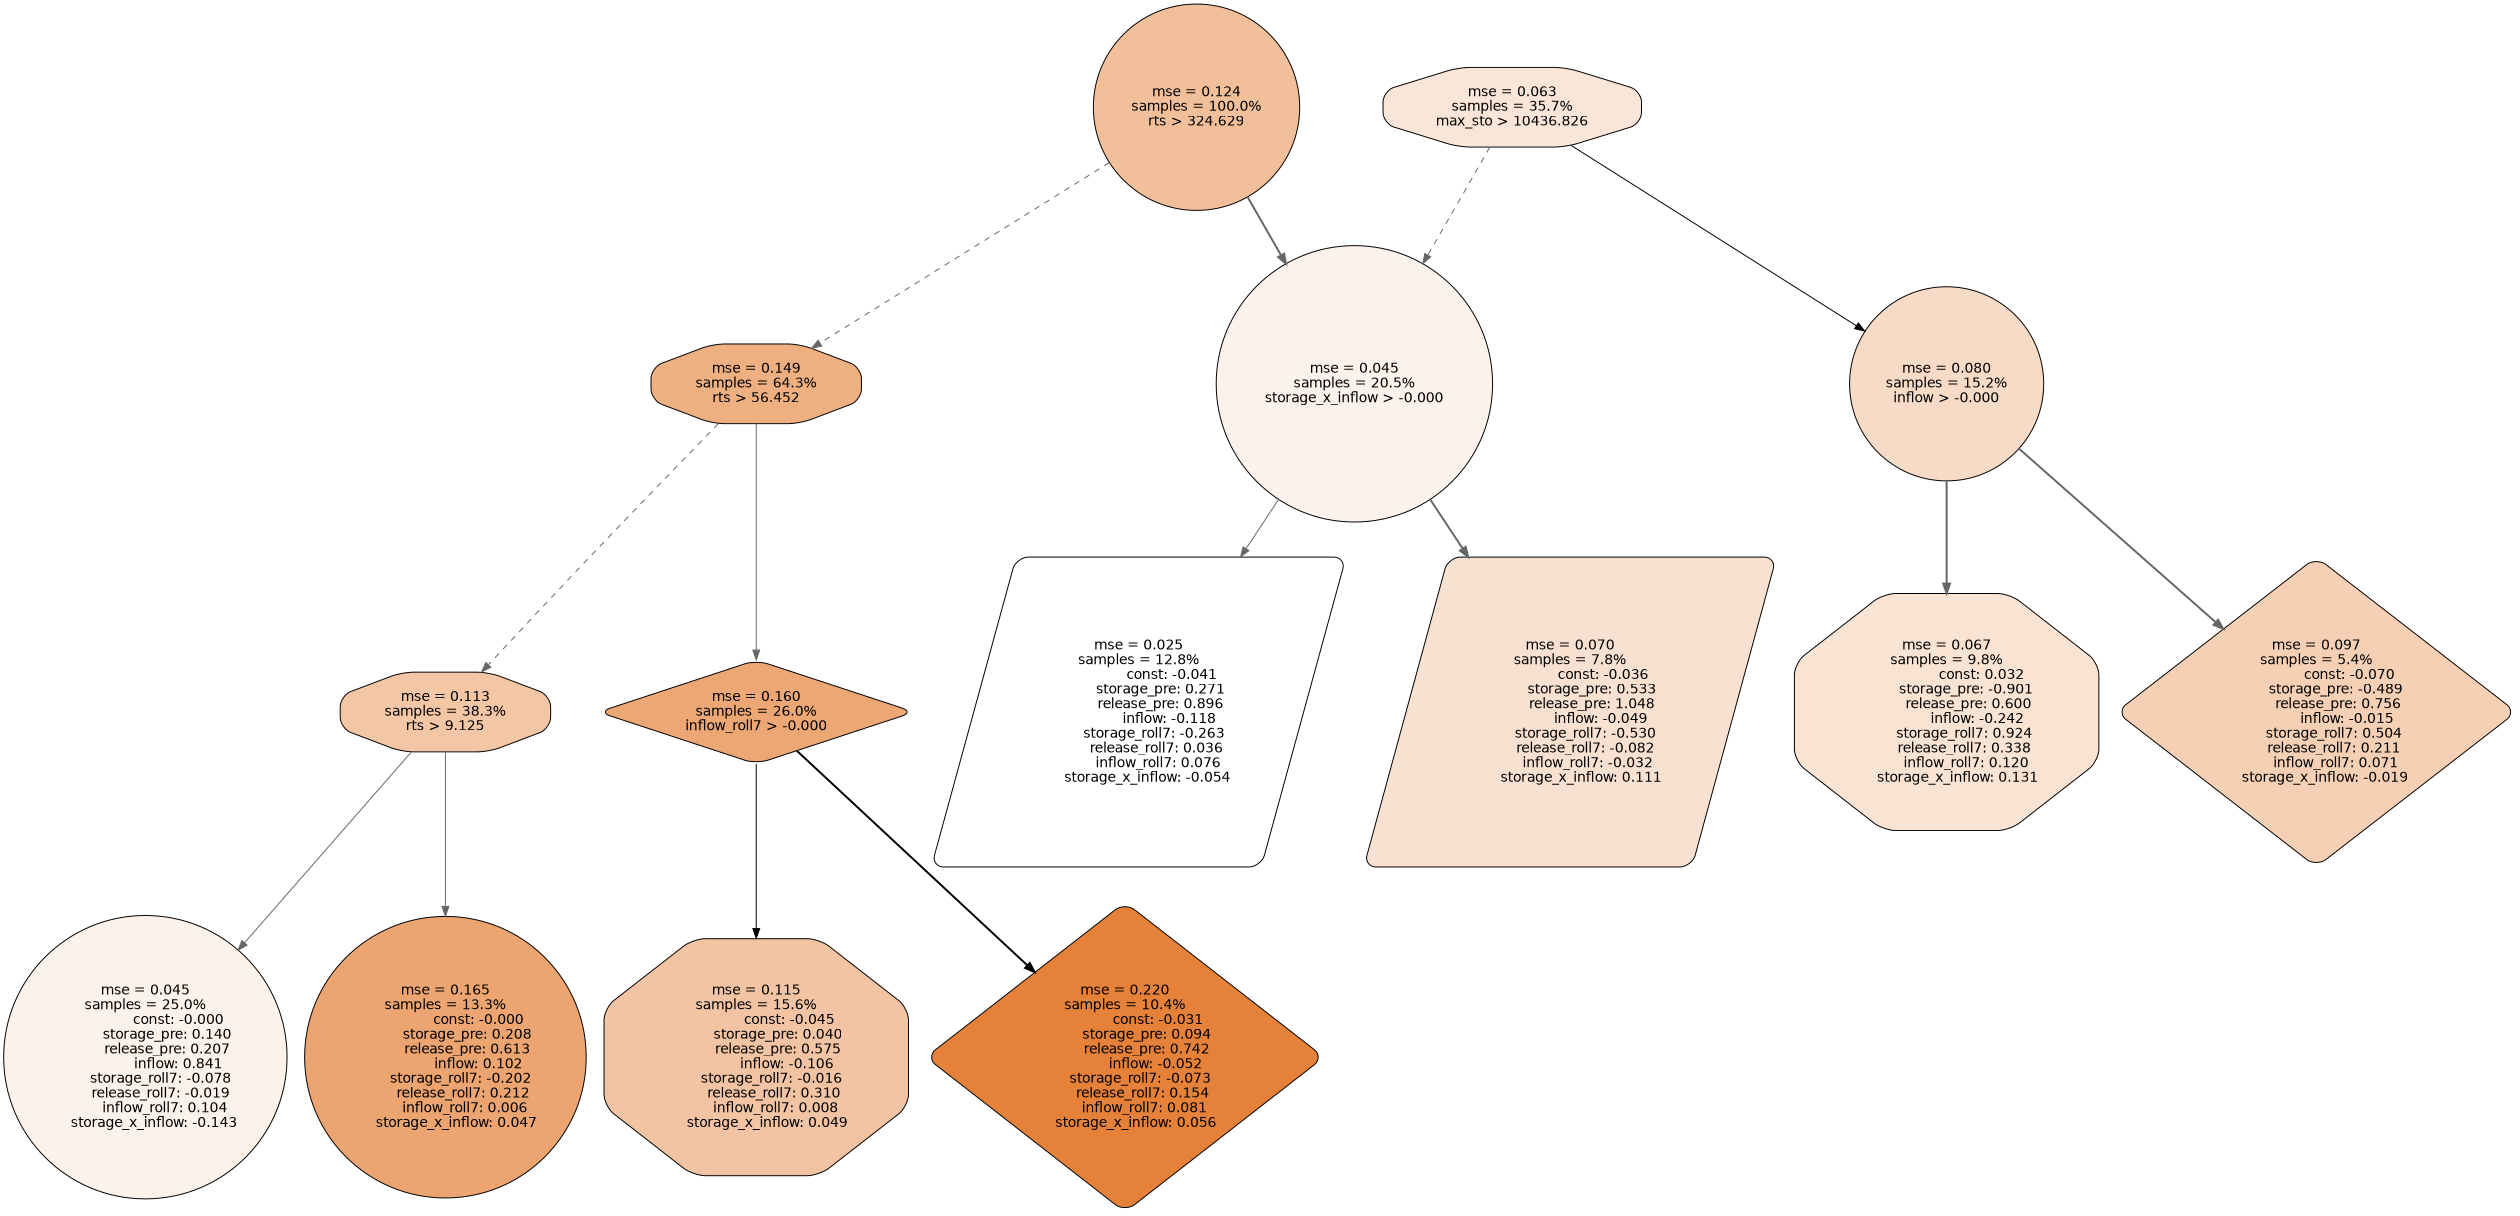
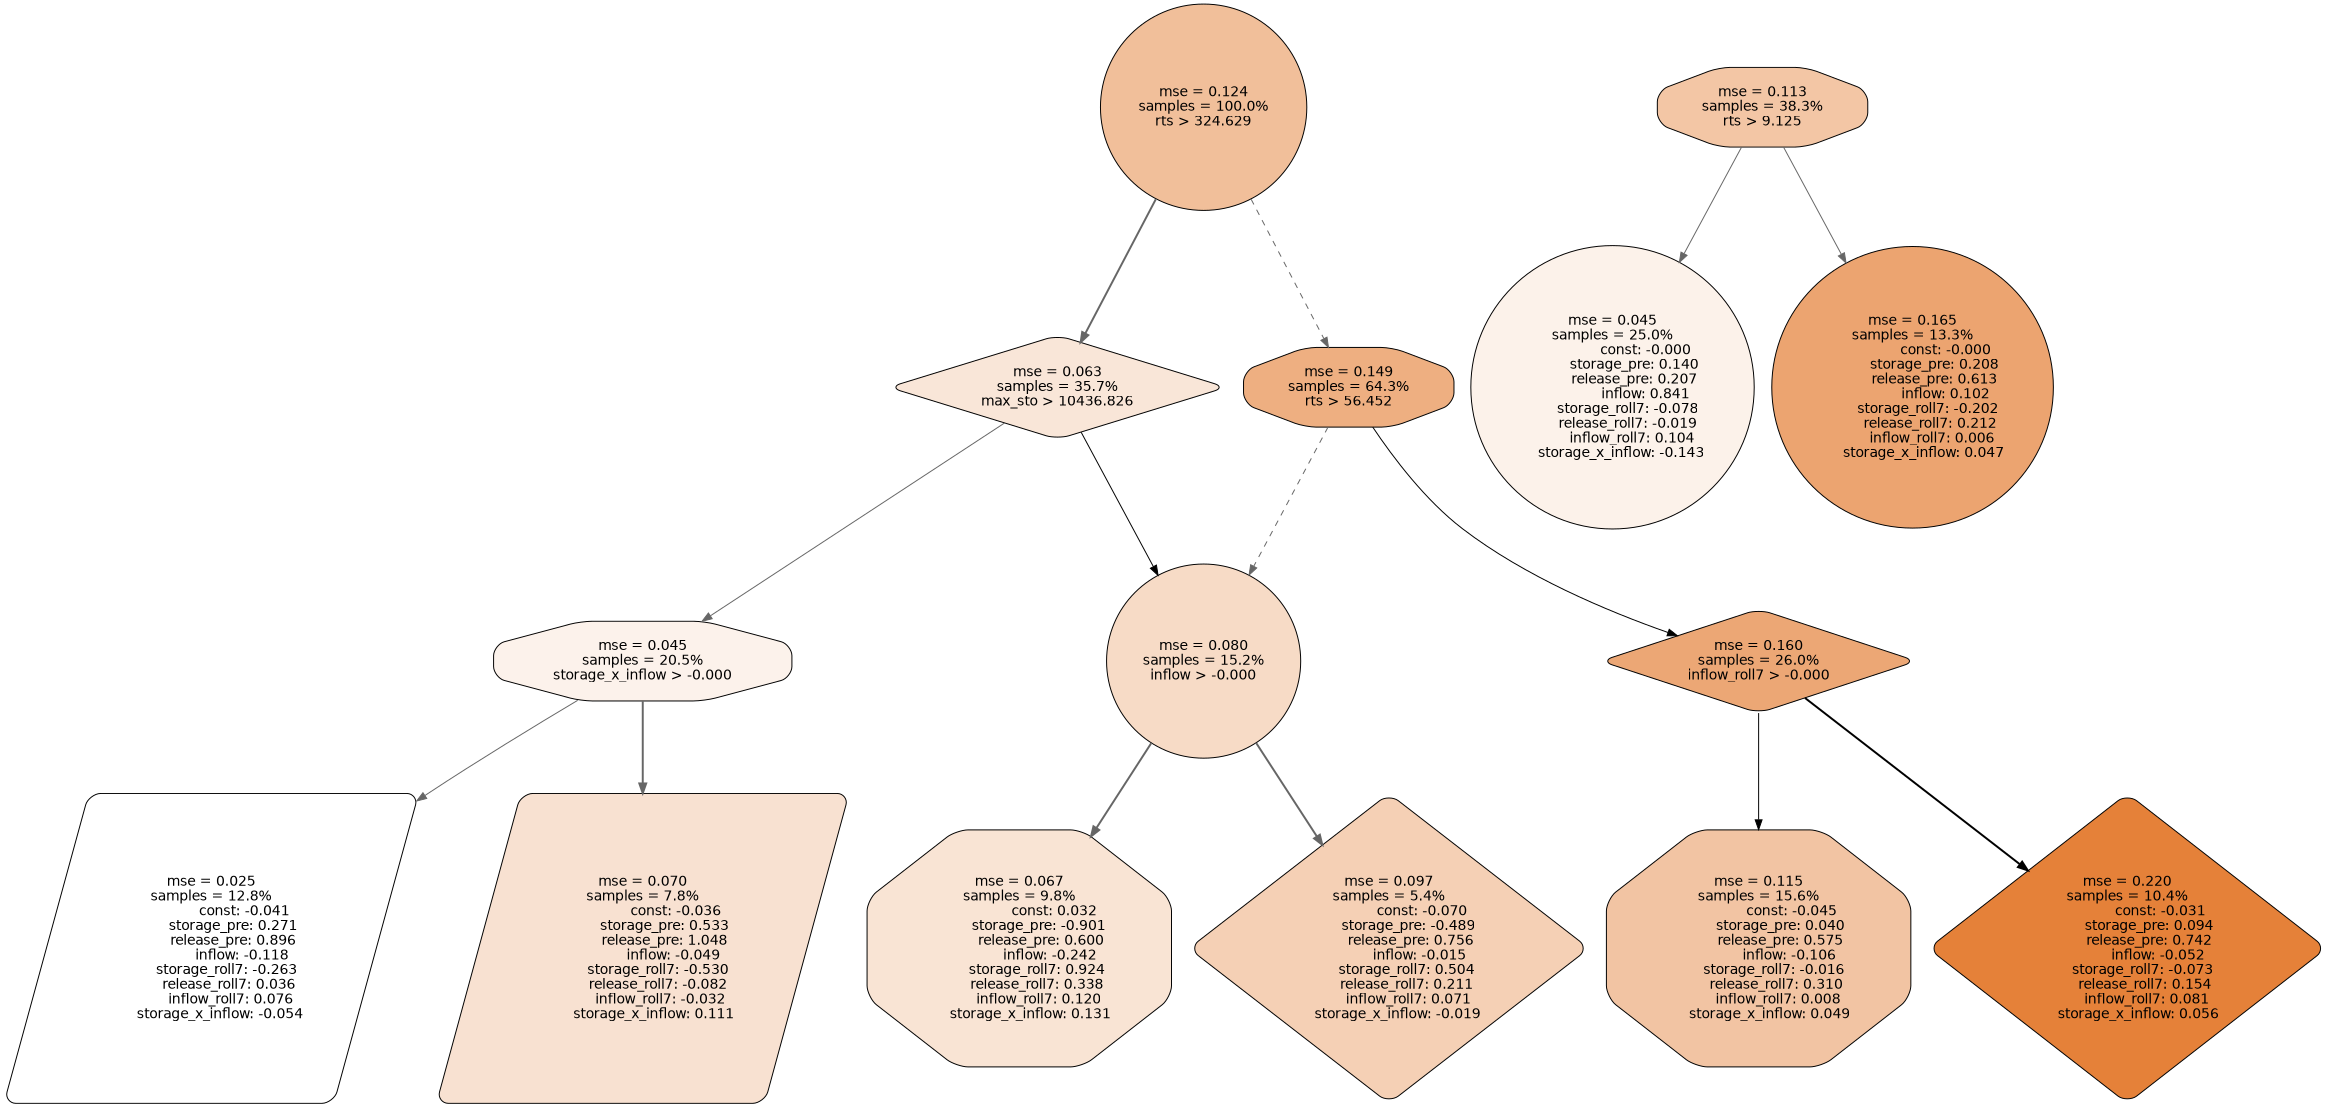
node "mse = 0.063 samples = 35.7% max_sto > 10436.826": shape octagon -> diamond
edge "mse = 0.063 samples = 35.7% max_sto > 10436.826" -> "mse = 0.045 samples = 20.5% storage_x_inflow > -0.000": style dashed -> solid
edge "mse = 0.124 samples = 100.0% rts > 324.629" -> "mse = 0.045 samples = 20.5% storage_x_inflow > -0.000": now "mse = 0.124 samples = 100.0% rts > 324.629" -> "mse = 0.063 samples = 35.7% max_sto > 10436.826"
node "mse = 0.045 samples = 20.5% storage_x_inflow > -0.000": shape circle -> octagon
edge "mse = 0.149 samples = 64.3% rts > 56.452" -> "mse = 0.160 samples = 26.0% inflow_roll7 > -0.000": color gray40 -> black
edge "mse = 0.149 samples = 64.3% rts > 56.452" -> "mse = 0.113 samples = 38.3% rts > 9.125": now "mse = 0.149 samples = 64.3% rts > 56.452" -> "mse = 0.080 samples = 15.2% inflow > -0.000"
